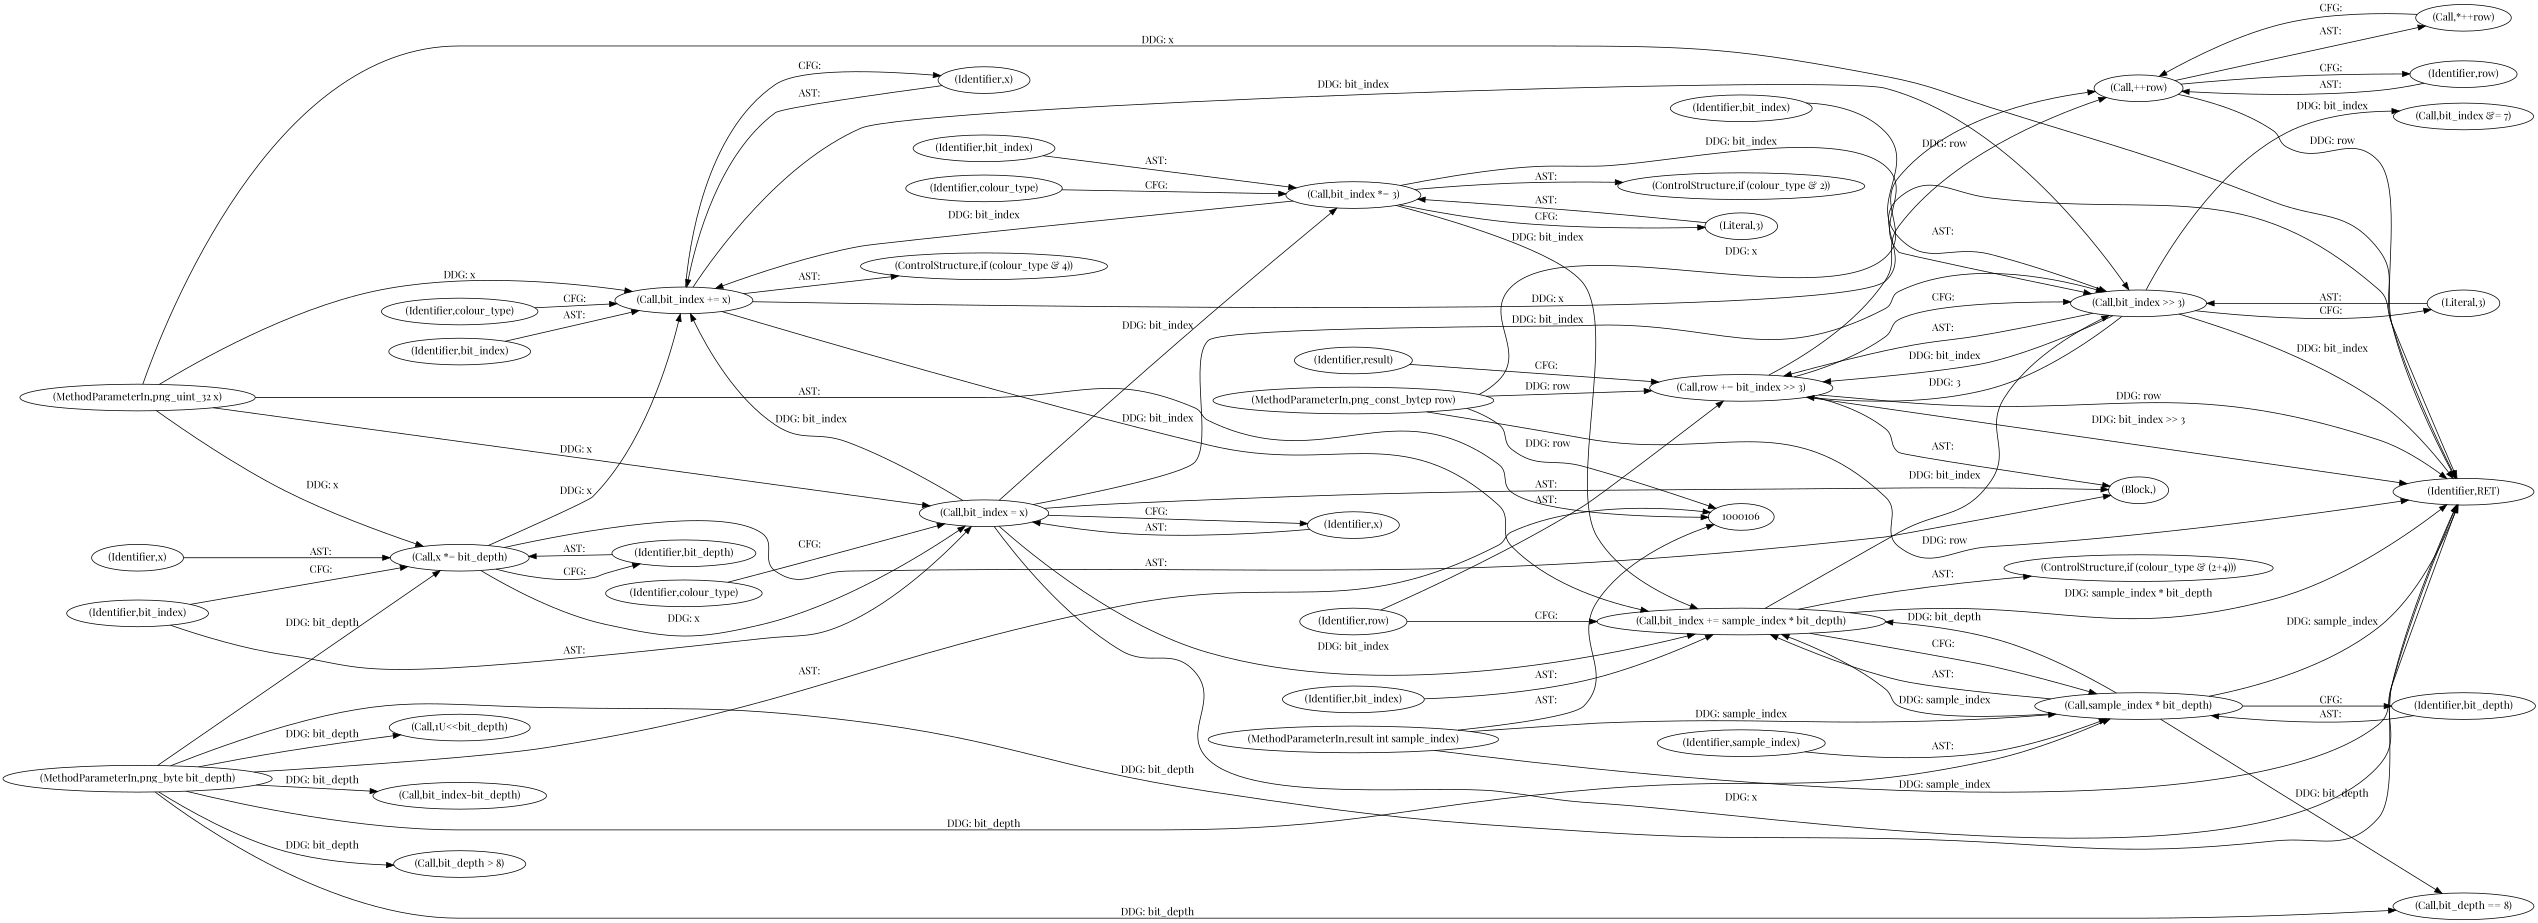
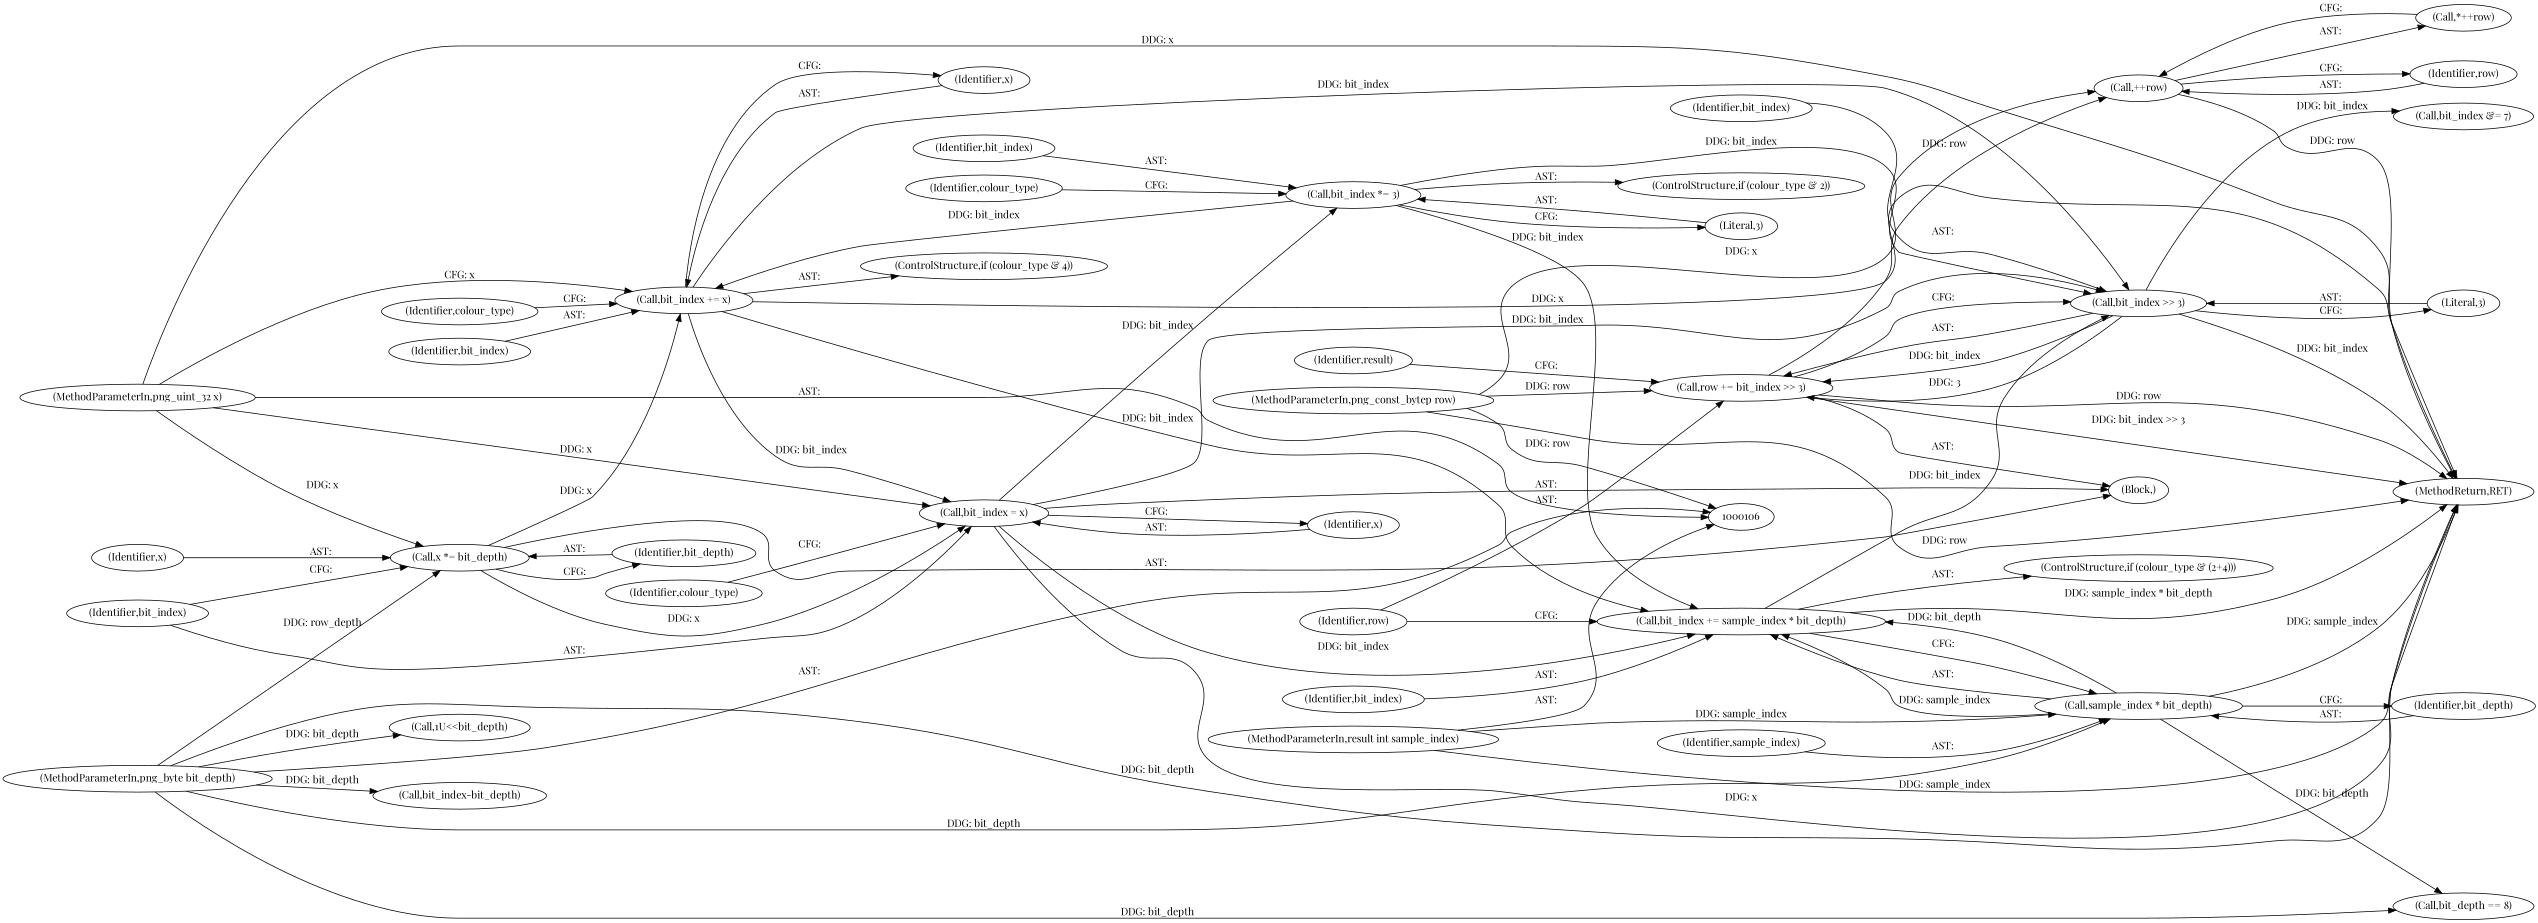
edge "(MethodParameterIn,png_uint_32 x)" -> "(Call,bit_index += x)": label "DDG: x" -> "CFG: x"
edge "(Call,bit_index = x)" -> "(Call,bit_index += x)": reversed
node "(Identifier,RET)": label "(Identifier,RET)" -> "(MethodReturn,RET)"
edge "(MethodParameterIn,png_byte bit_depth)" -> "(Call,x *= bit_depth)": label "DDG: bit_depth" -> "DDG: row_depth"
node "(Call,bit_depth > 8)": removed
